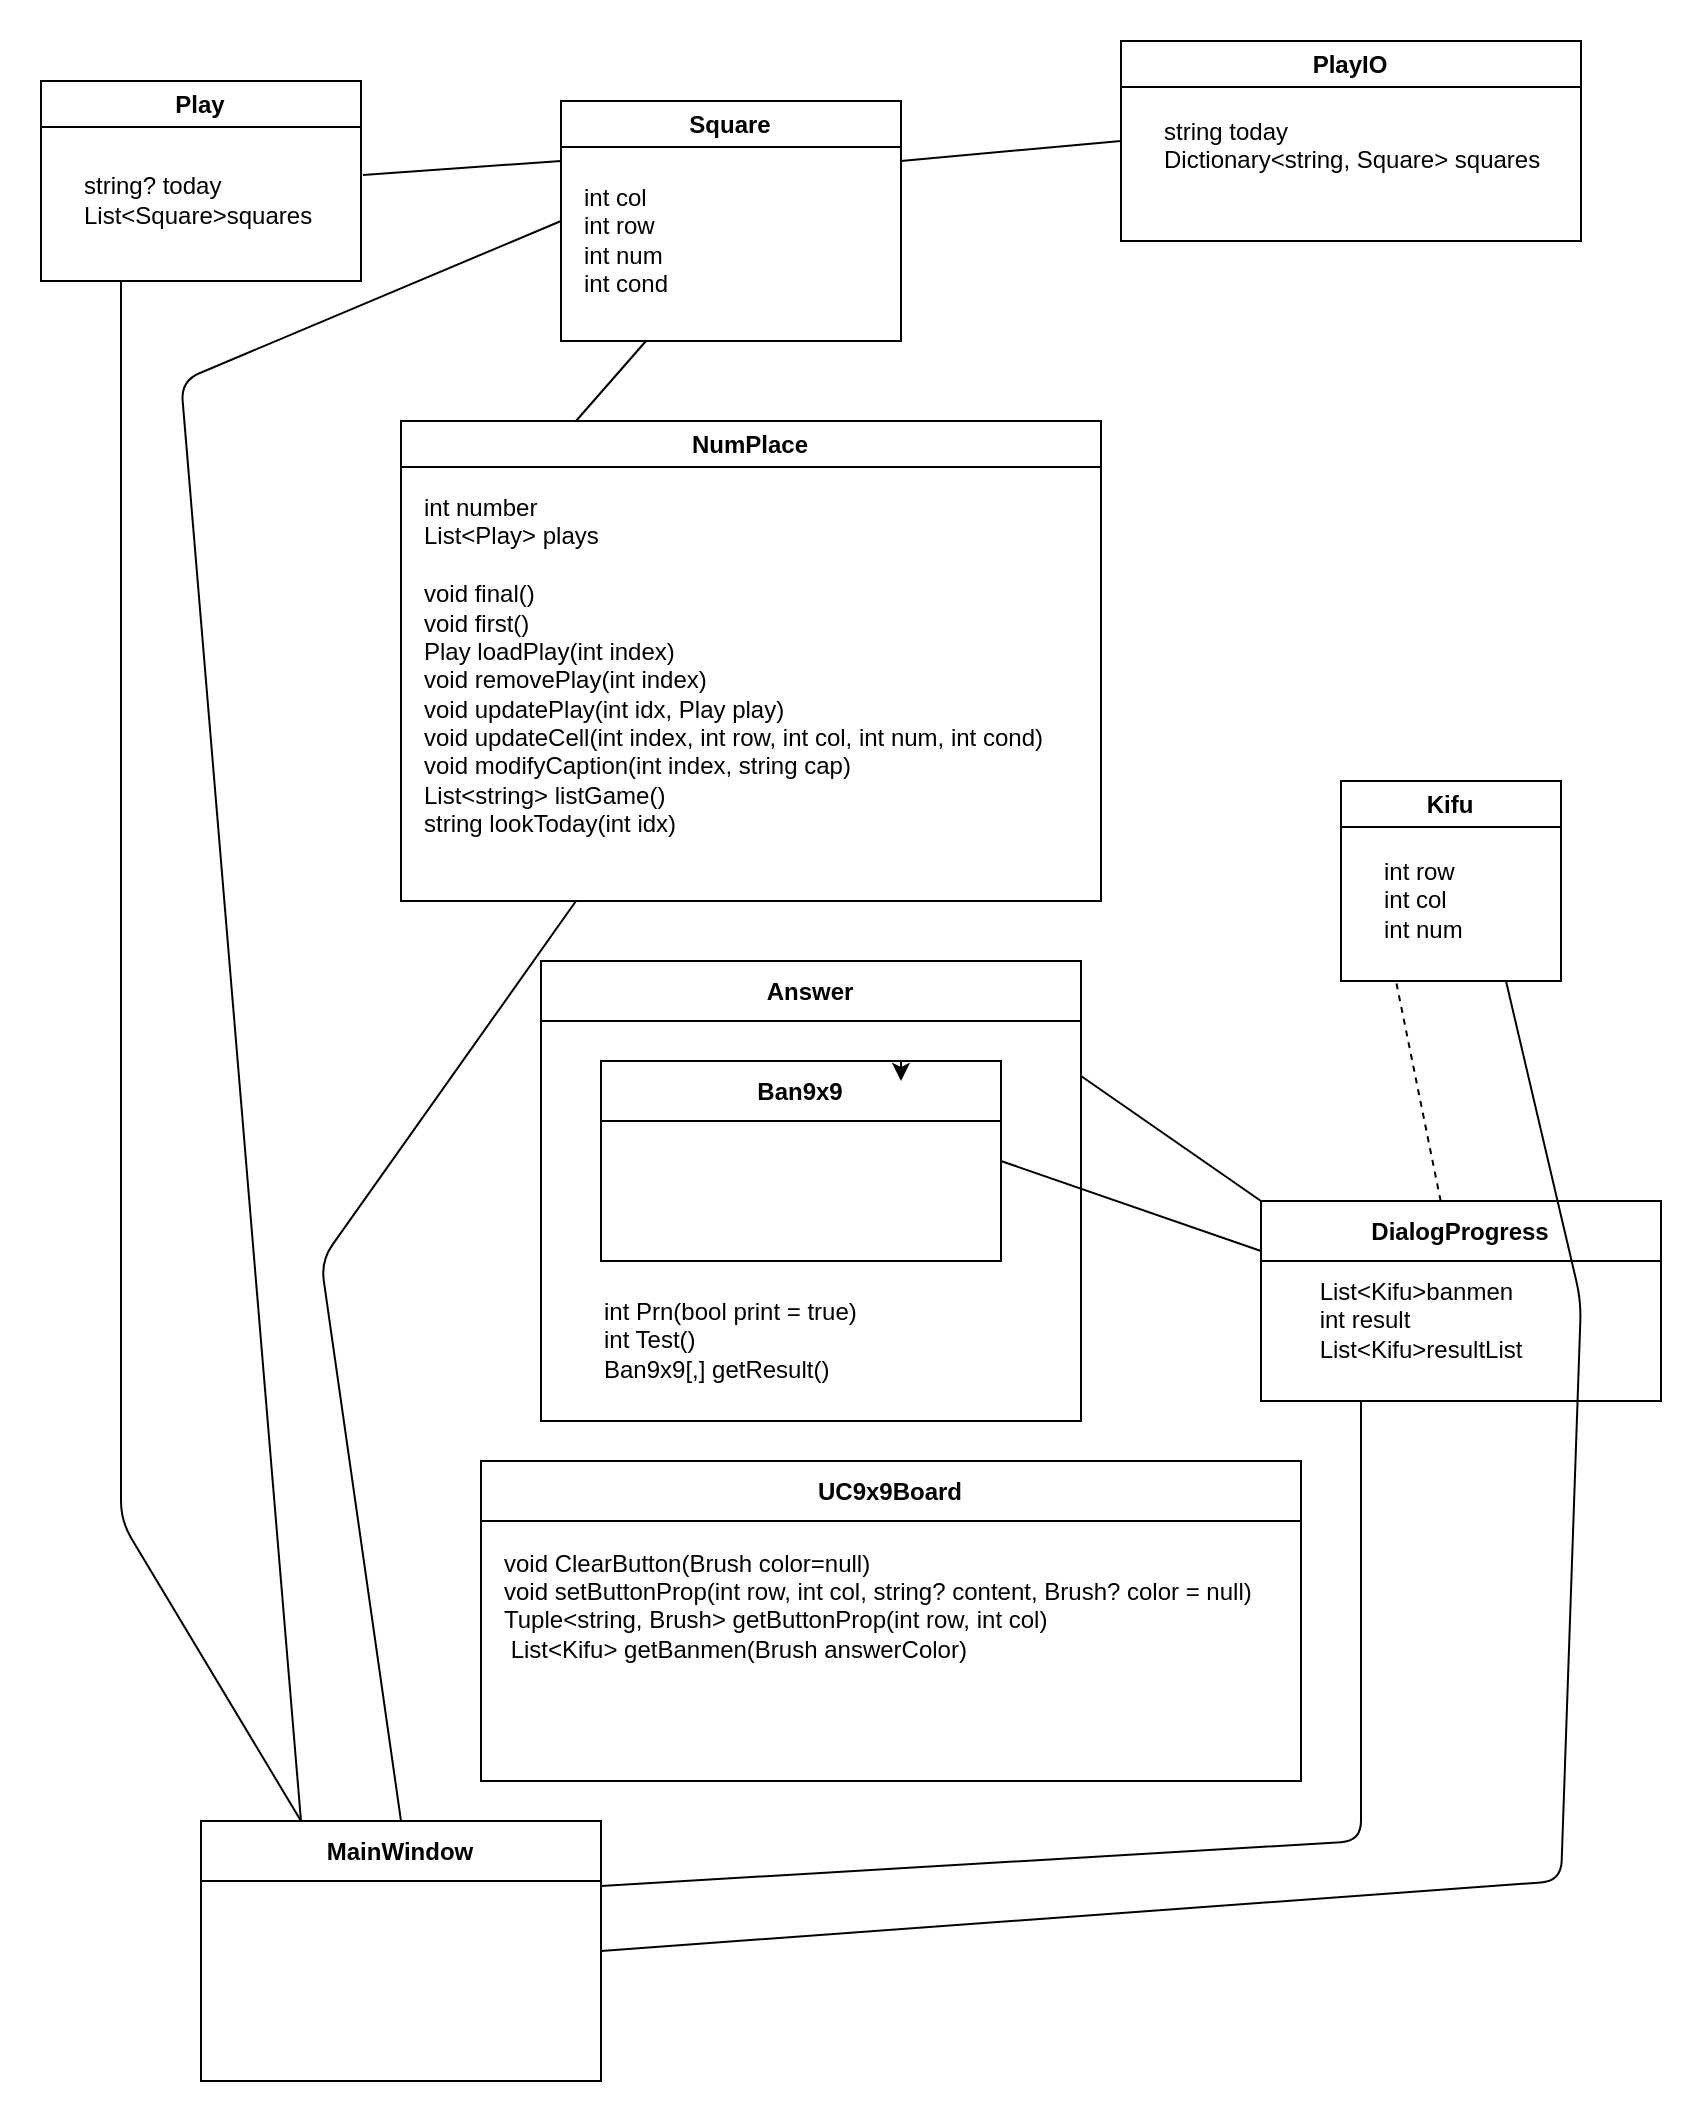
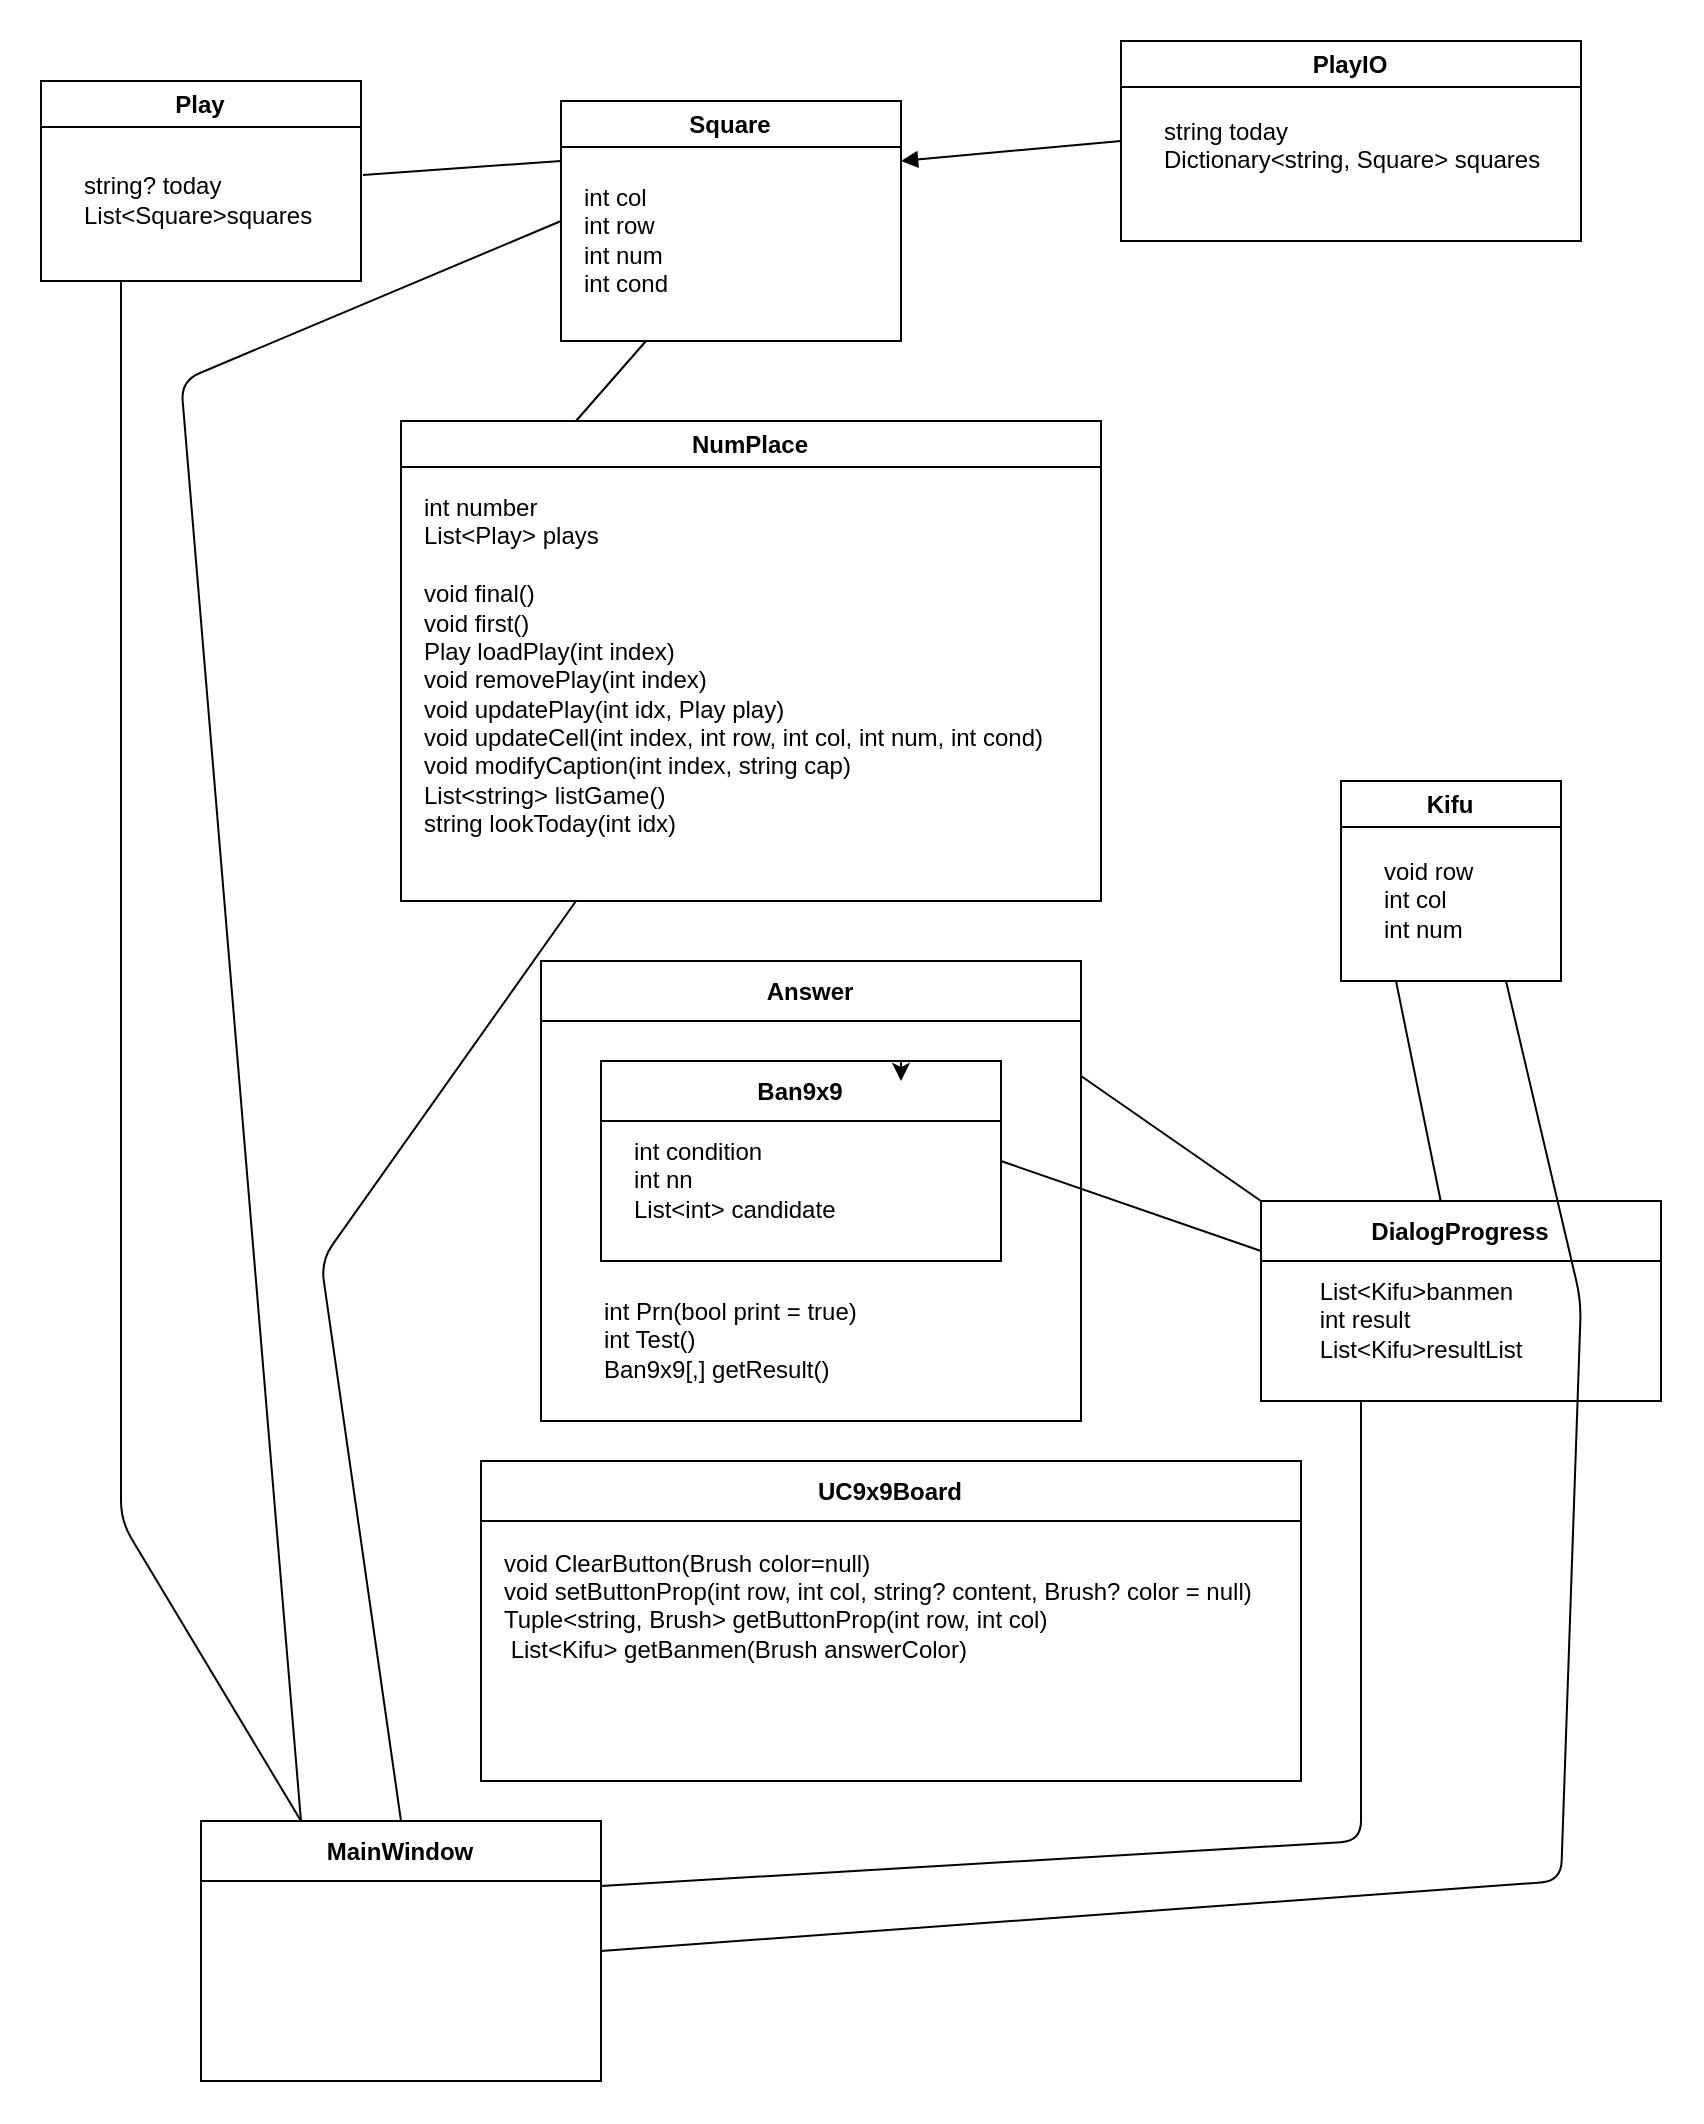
edge "PlayIO" -- "Square": arrowhead none -> block
node "int row int col int num": label "int row int col int num" -> "void row int col int num"
edge "Kifu" -- "DialogProgress": style dashed -> solid
node "int condition int nn List<int> candidate": added
